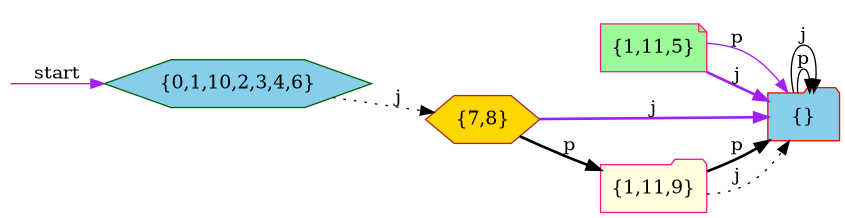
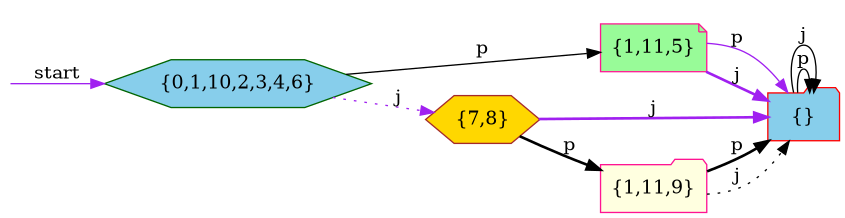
edge "{0,1,10,2,3,4,6}" -> "{1,11,5}": added, label "p"
edge "{0,1,10,2,3,4,6}" -> "{7,8}": color black -> purple
